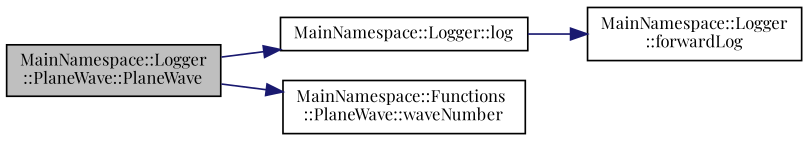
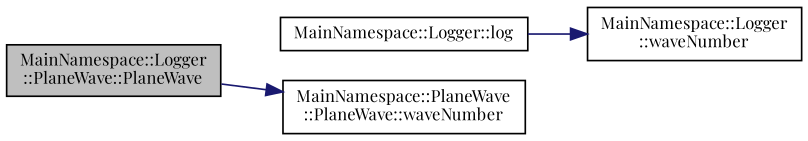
node "MainNamespace::Logger ::forwardLog": label "MainNamespace::Logger ::forwardLog" -> "MainNamespace::Logger ::waveNumber"
edge "MainNamespace::Logger ::PlaneWave::PlaneWave" -> "MainNamespace::Logger::log": removed
node "MainNamespace::Functions ::PlaneWave::waveNumber": label "MainNamespace::Functions ::PlaneWave::waveNumber" -> "MainNamespace::PlaneWave ::PlaneWave::waveNumber"
